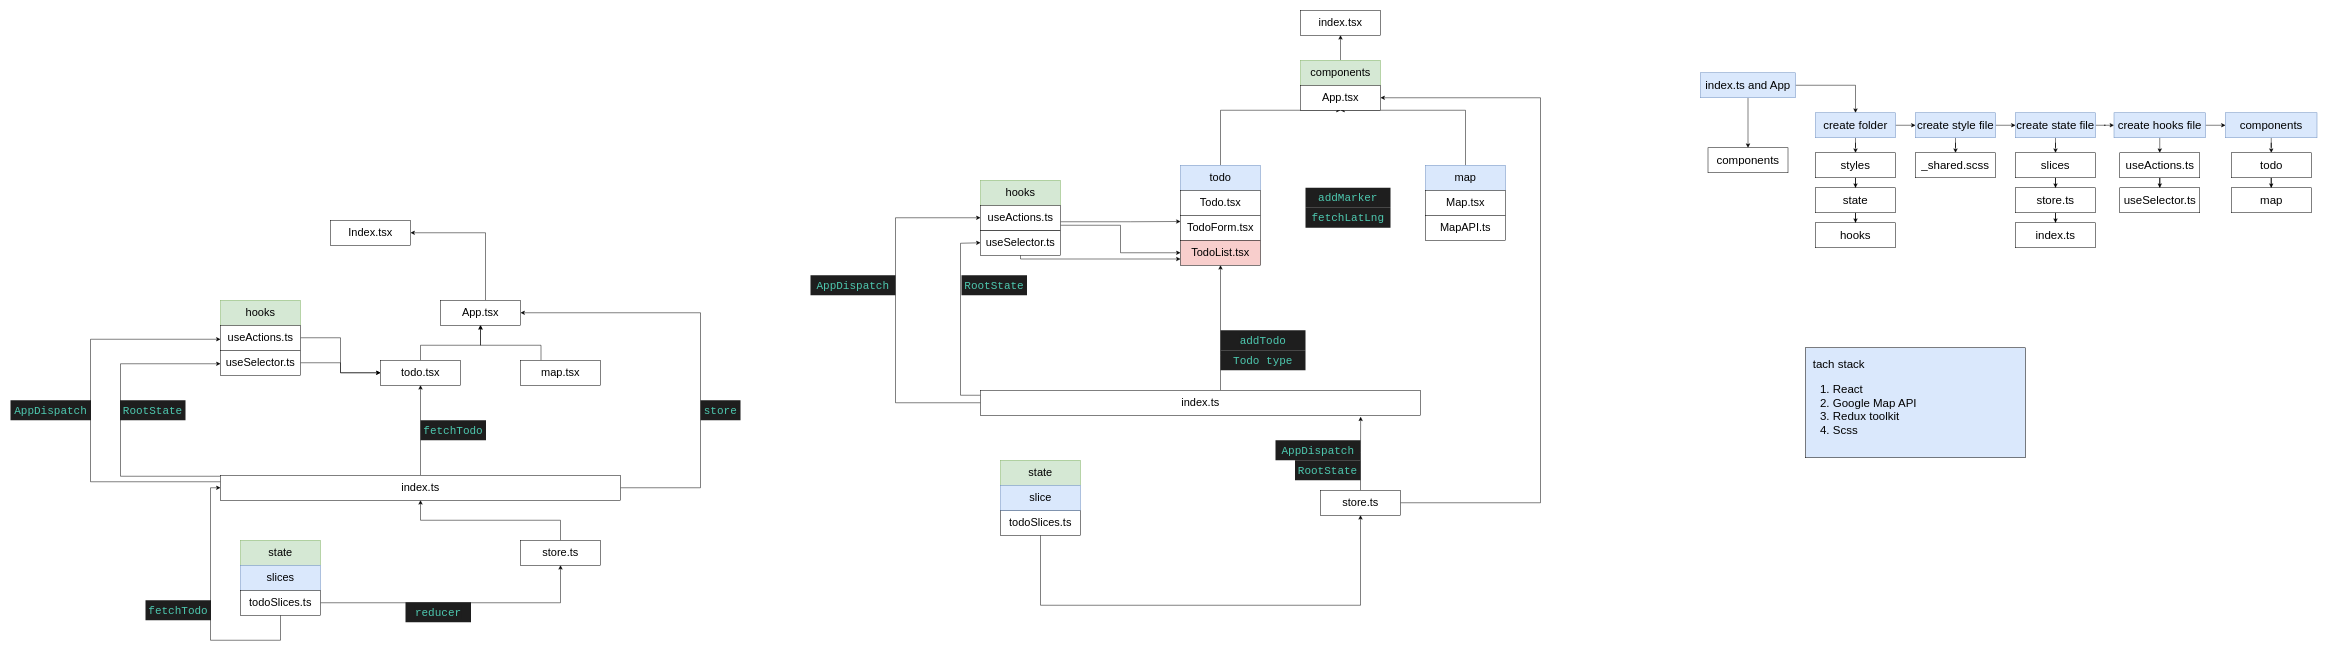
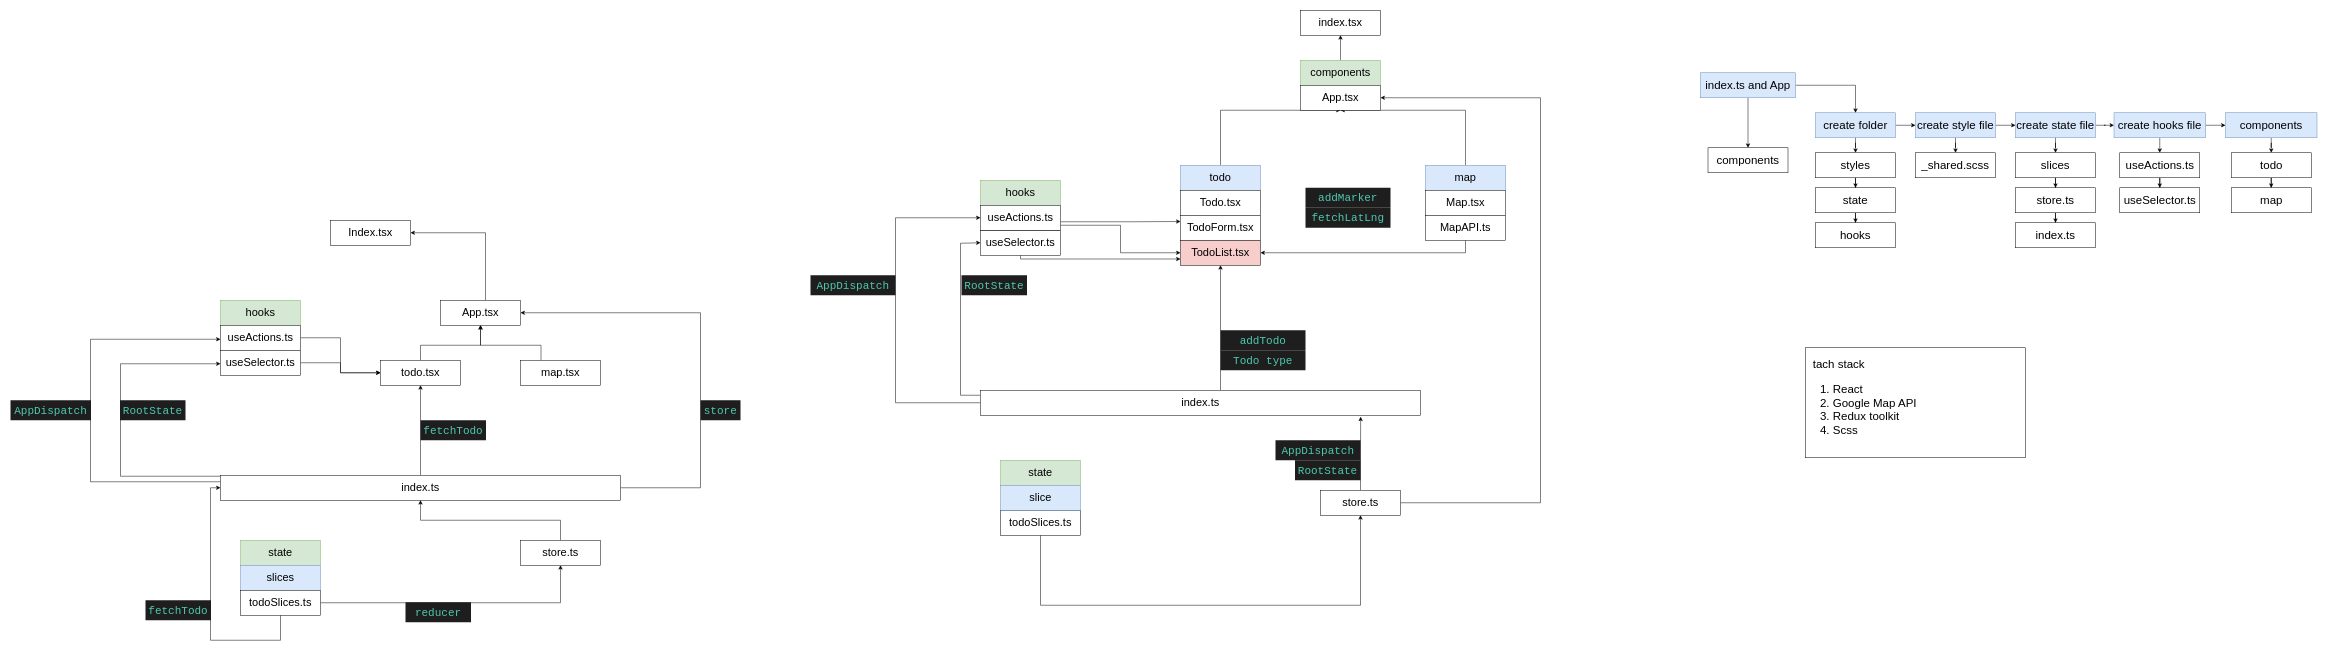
edge "MapAPI.ts" -> "TodoList.tsx": added
node "tach stack React Google Map API Redux toolkit Scss": fillcolor #dae8fc -> #ffffff
